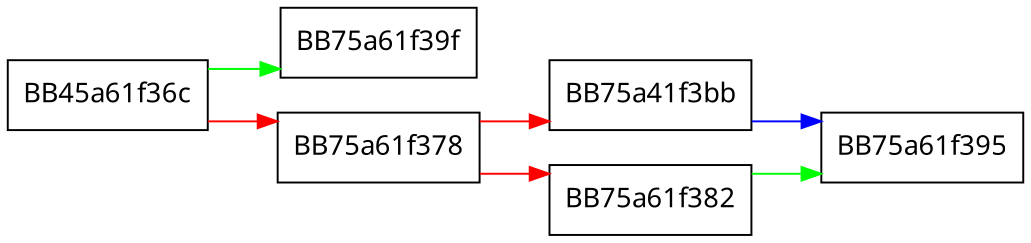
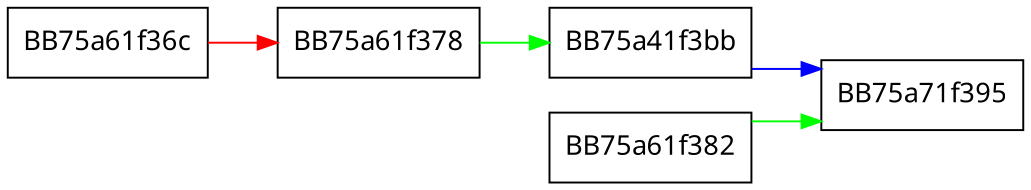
node "BB75a61f39f": removed
node "BB45a61f36c": label "BB45a61f36c" -> "BB75a61f36c"
edge "BB75a61f378" -> "BB75a41f3bb": color red -> green
node "BB75a61f395": label "BB75a61f395" -> "BB75a71f395"
edge "BB75a61f378" -> "BB75a61f382": removed
